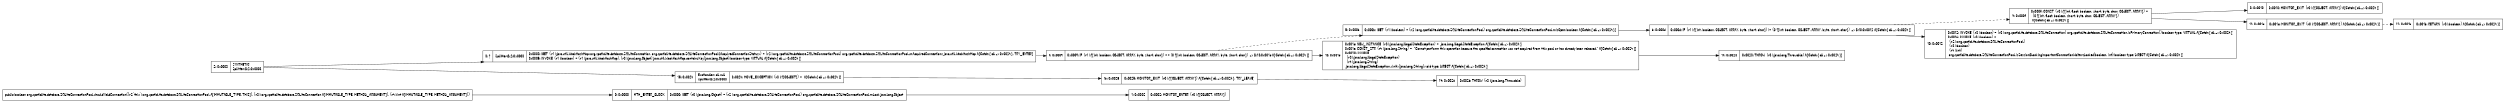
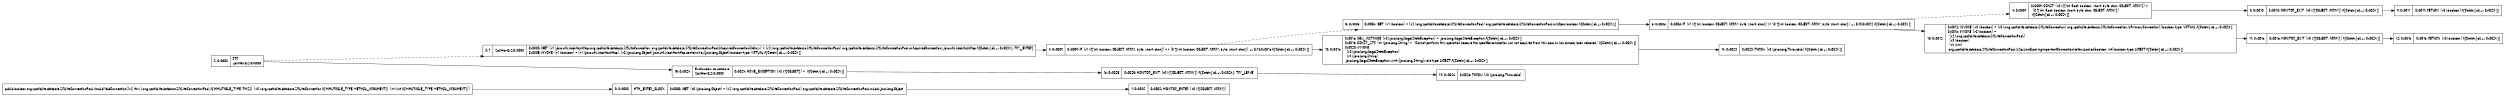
node "9: 0x0011": added
edge "7: 0x000f" -> "11: 0x001a": now "10: 0x0012" -> "11: 0x001a"
edge "11: 0x001a" -> "12: 0x001b": style dashed -> solid
edge "2: 0x0003" -> "3: ?": style solid -> dashed
node "2: 0x0003": text "SYNTHETIC" -> "STR"
node "15: 0x0024": text "ExcHandler: all null" -> "ExcHandler: all database"
